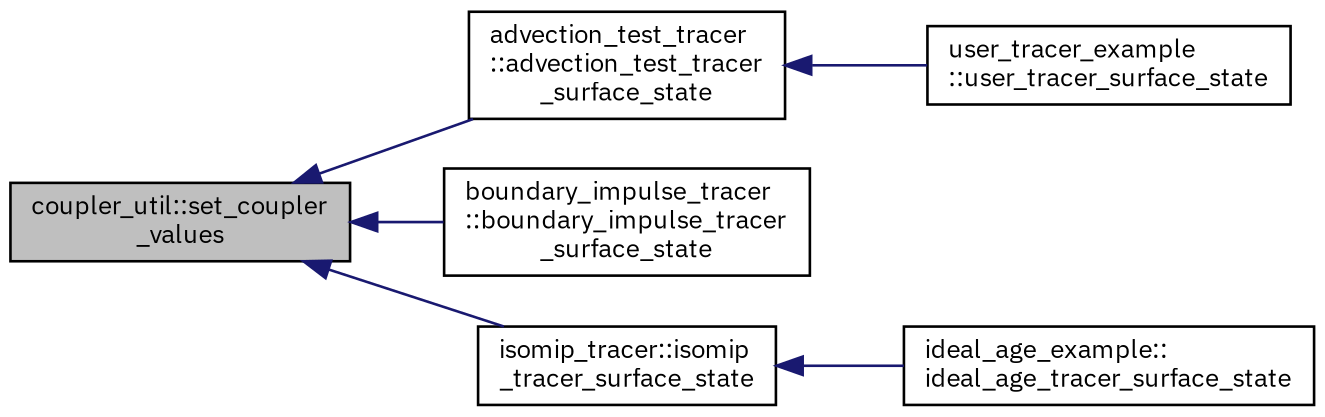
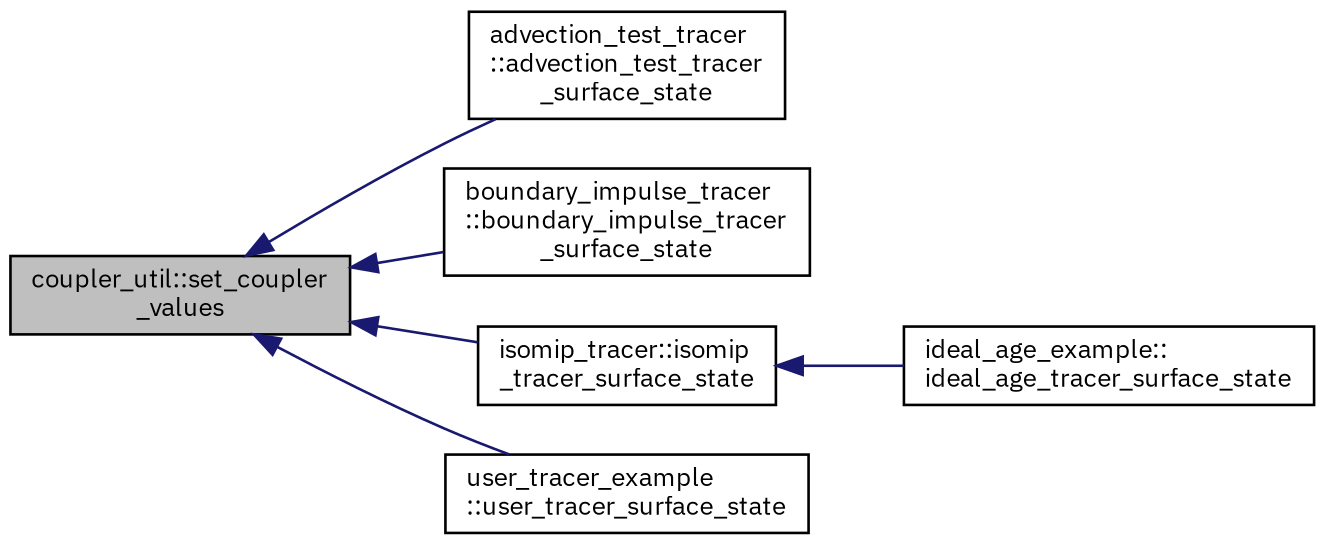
edge "user_tracer_example ::user_tracer_surface_state" -> "advection_test_tracer ::advection_test_tracer _surface_state": now "user_tracer_example ::user_tracer_surface_state" -> "coupler_util::set_coupler _values"
